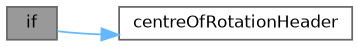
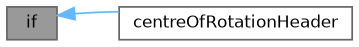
edge "if" -> "centreOfRotationHeader": reversed
